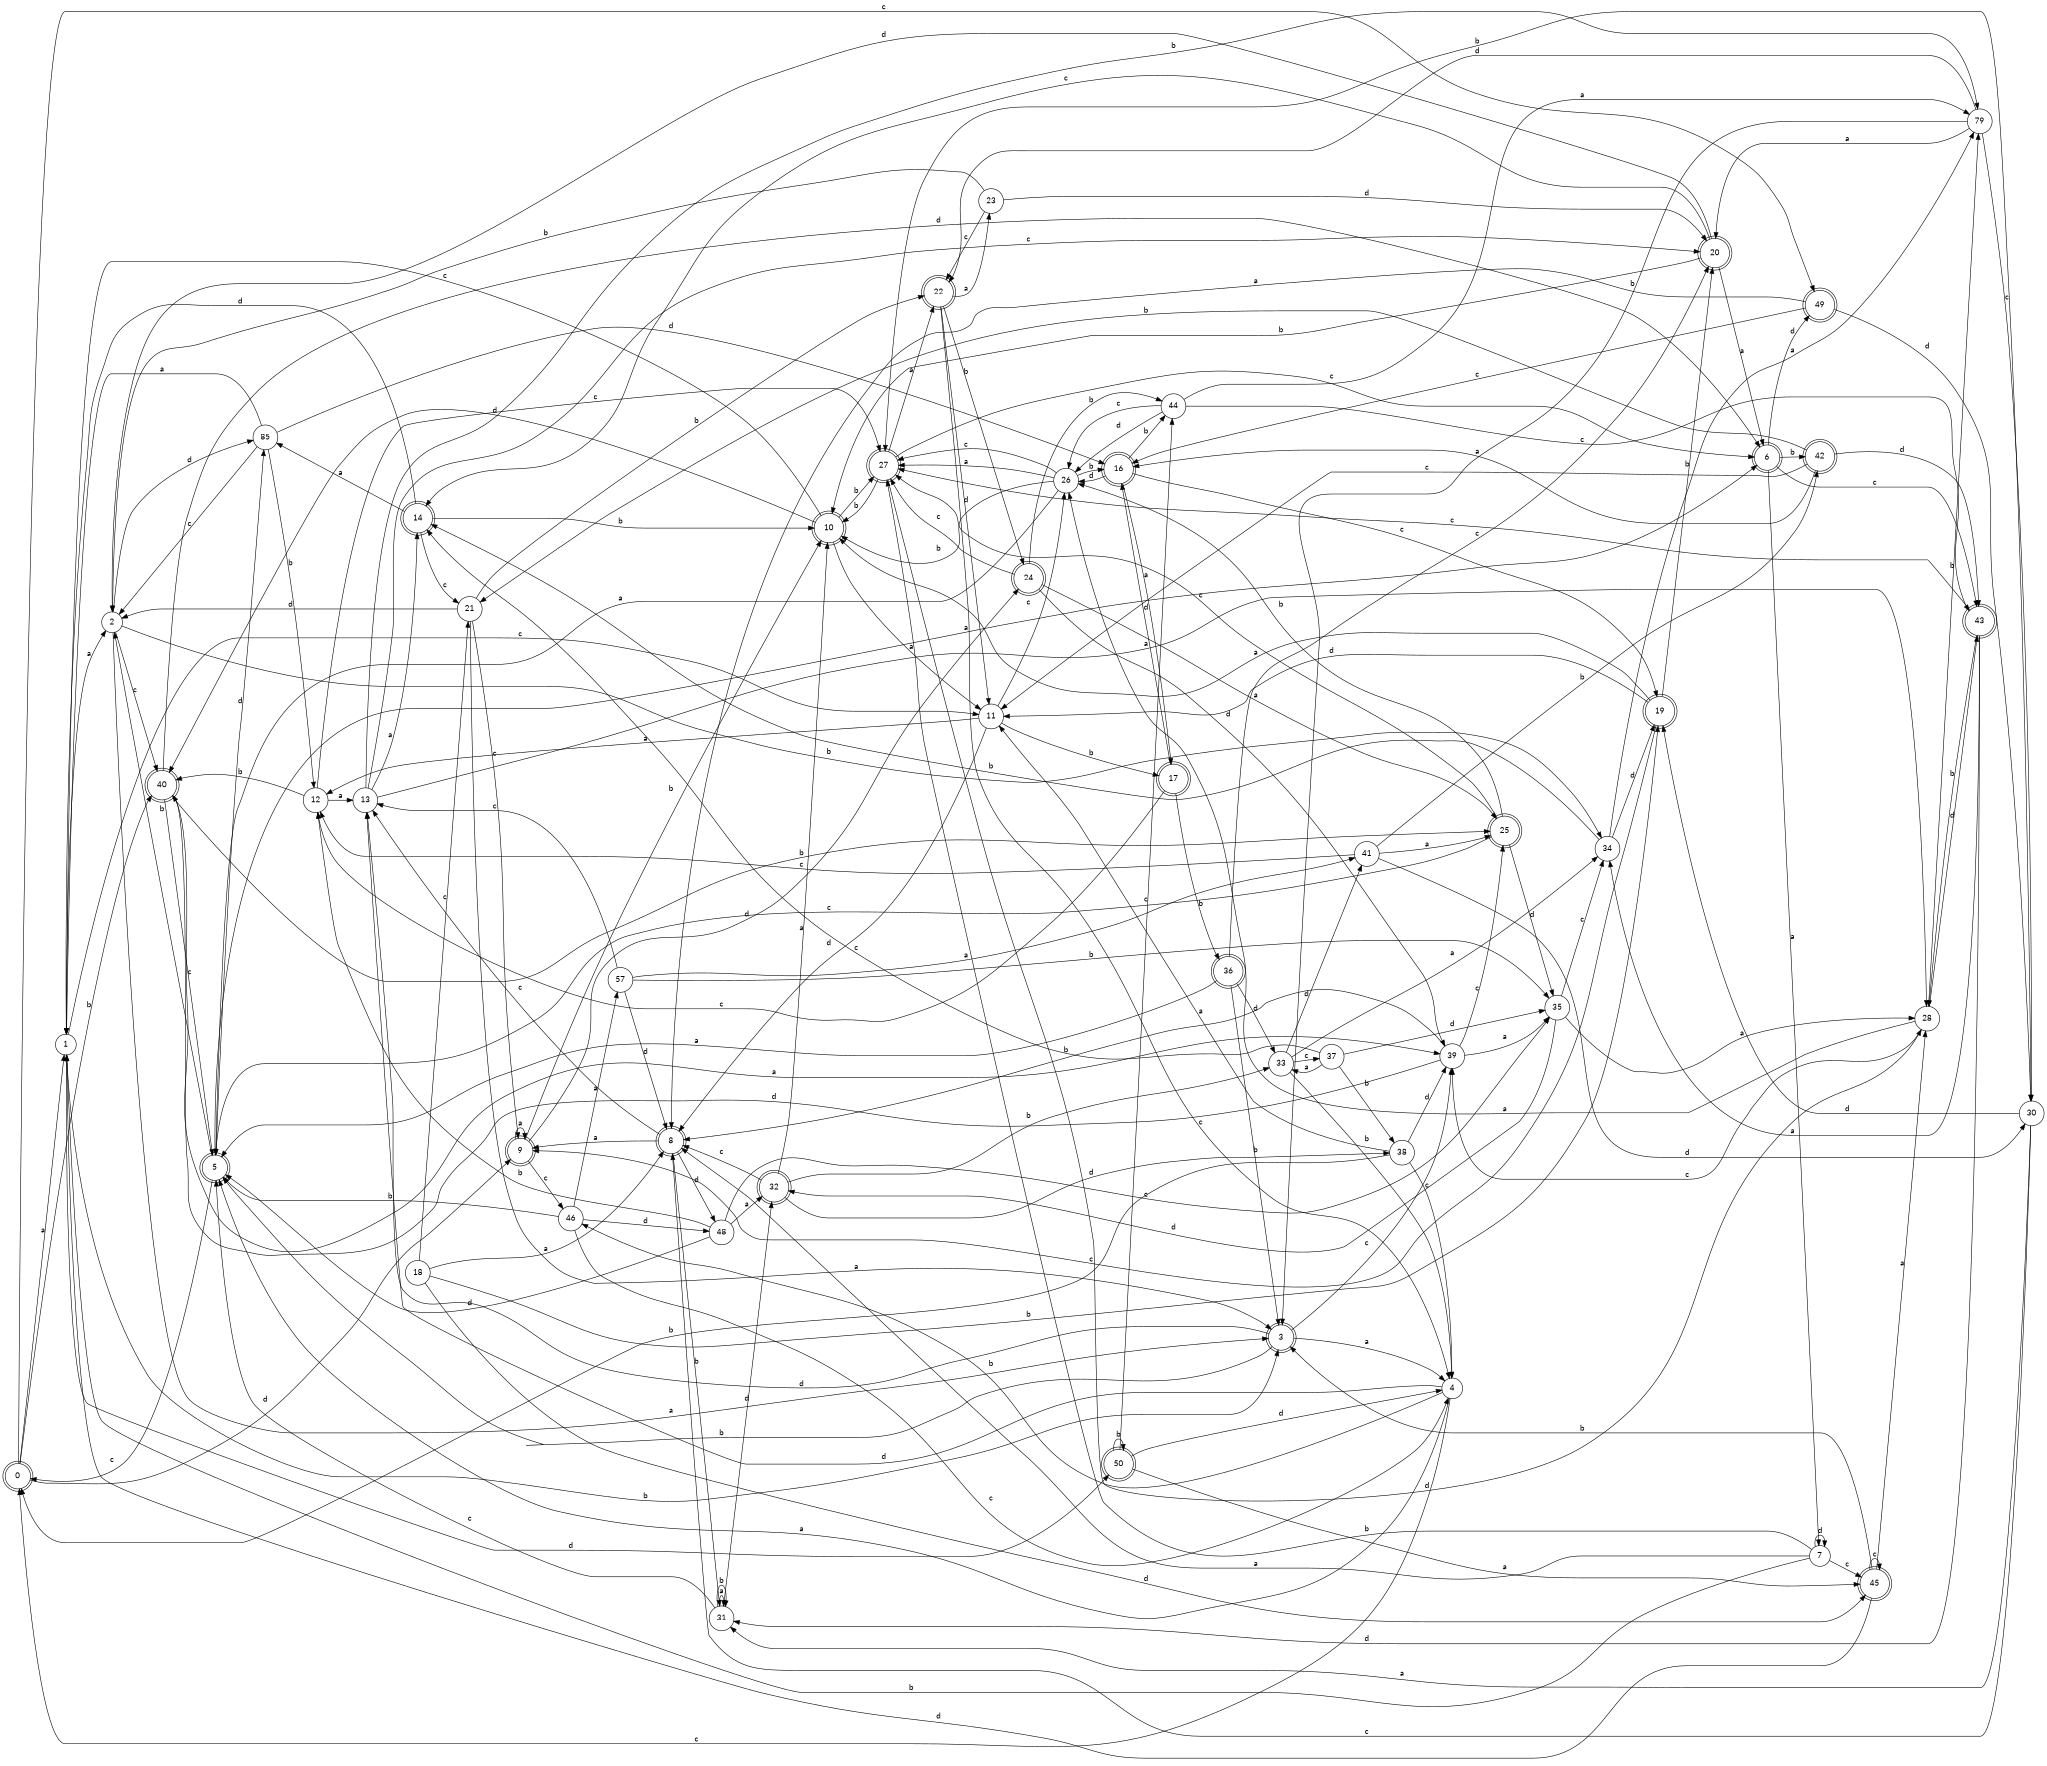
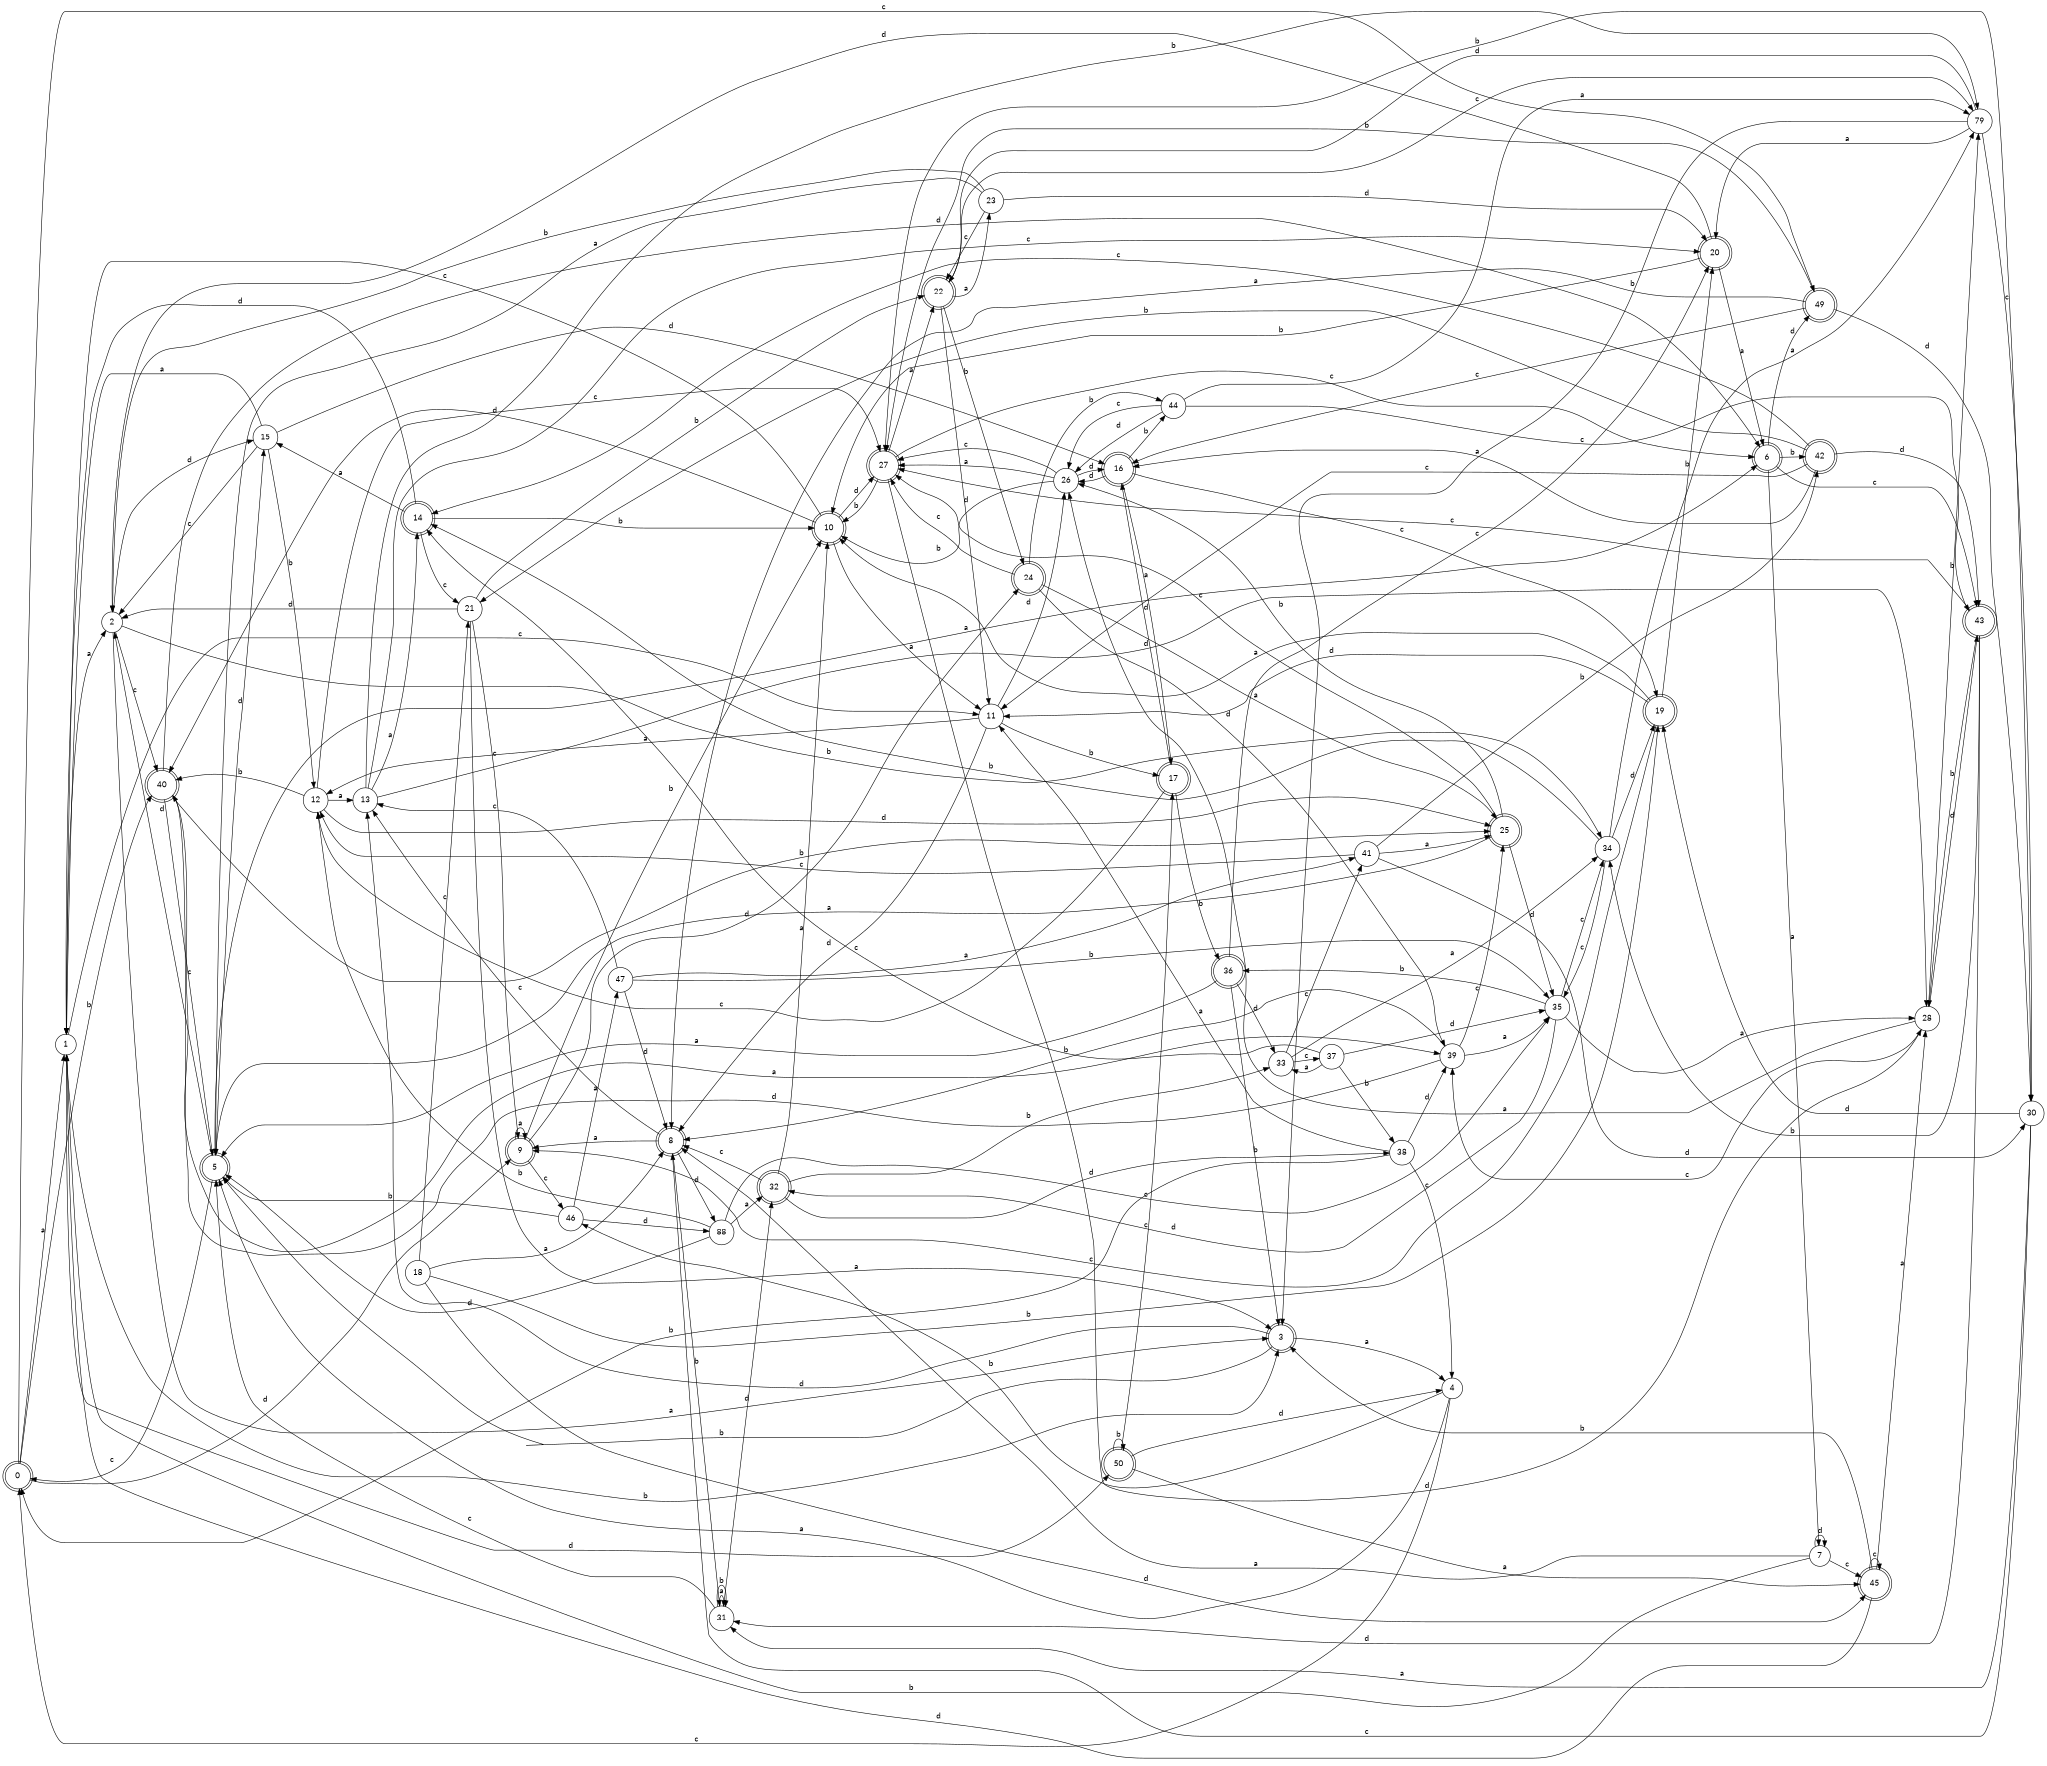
edge "20" -> "14": now "42" -> "14"
node "85": label "85" -> "15"
edge "26" -> "16": label "b" -> "d"
edge "10" -> "27": label "b" -> "d"
edge "11" -> "26": label "c" -> "d"
edge "13" -> "28": label "a" -> "d"
edge "26" -> "5": now "23" -> "5"
edge "5" -> "2": label "b" -> "d"
edge "12" -> "25": added, label "d"
edge "22" -> "4": now "22" -> "79"
edge "25" -> "5": label "c" -> "a"
edge "34" -> "35": added, label "c"
edge "50" -> "44": now "50" -> "17"
edge "35" -> "36": added, label "b"
node "57": label "57" -> "47"
edge "33" -> "41": label "d" -> "c"
edge "43" -> "34": label "a" -> "b"
edge "33" -> "4": removed, label "b"
edge "3" -> "39": removed, label "c"
node "48": label "48" -> "88"
edge "7" -> "27": now "49" -> "27"
edge "4" -> "13": removed, label "d"
edge "46" -> "4": removed, label "c"
